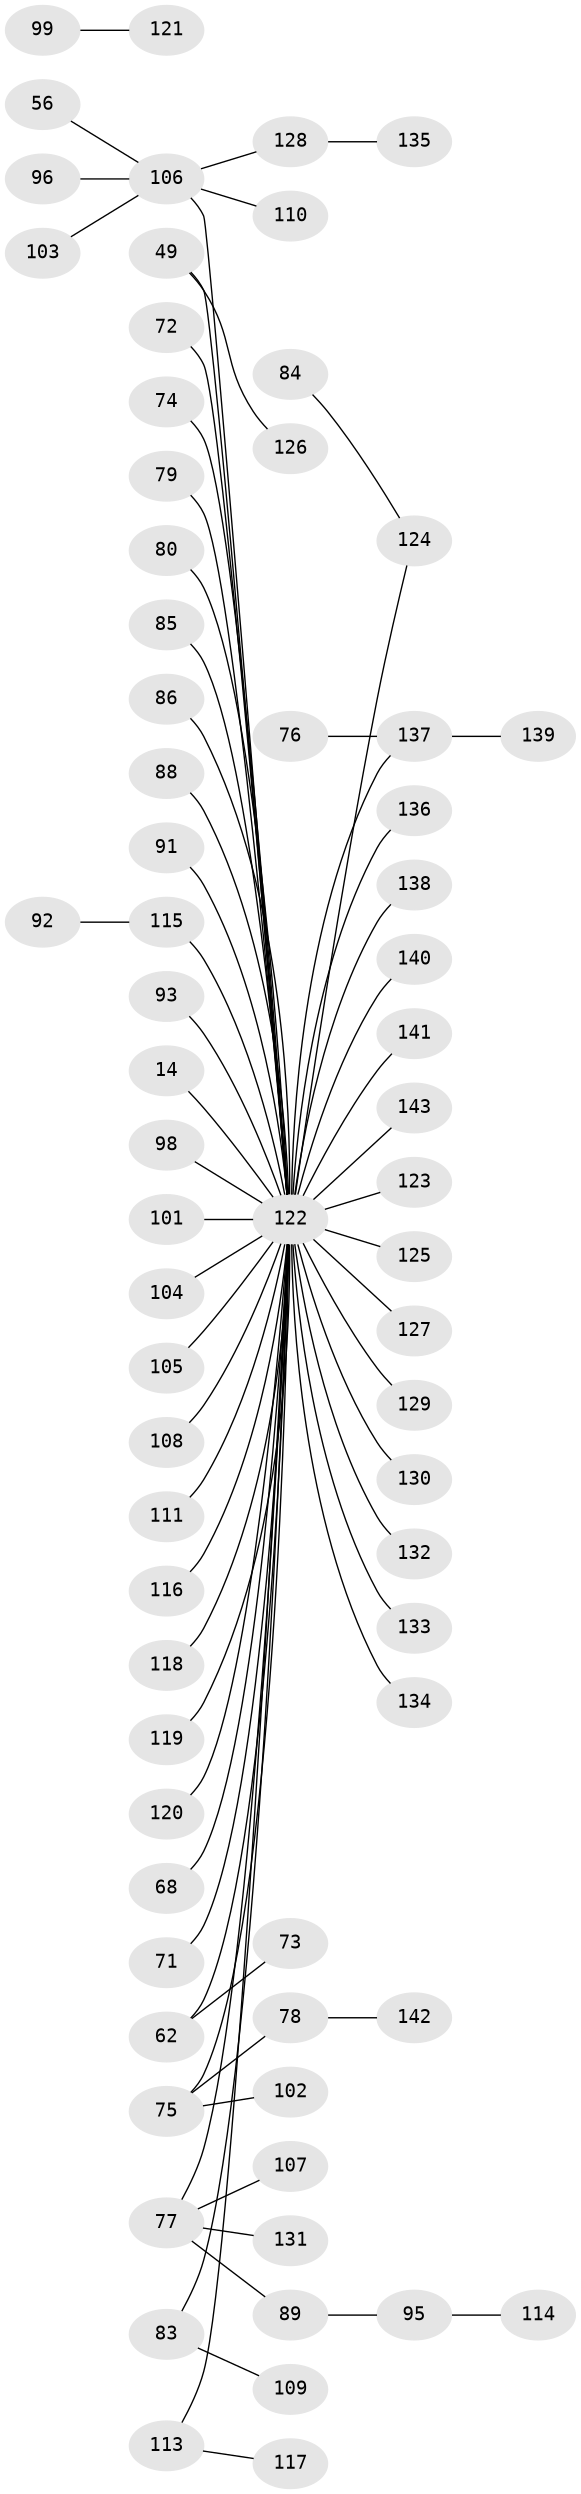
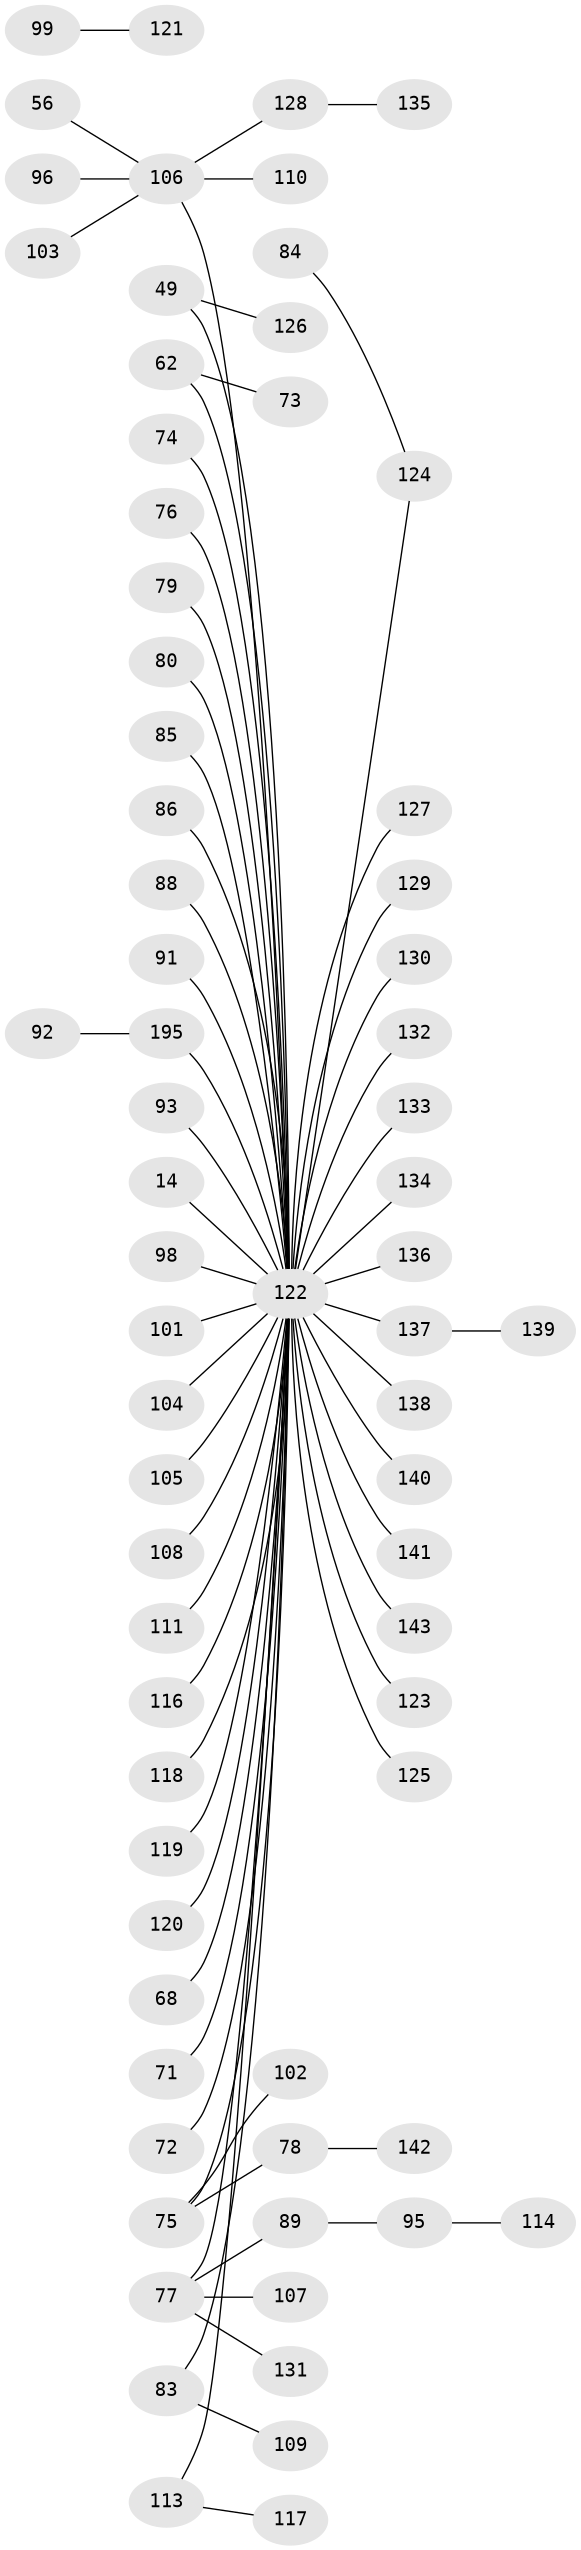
edge "76" -- "137": now "76" -- "122"
node "115": label "115" -> "195"
